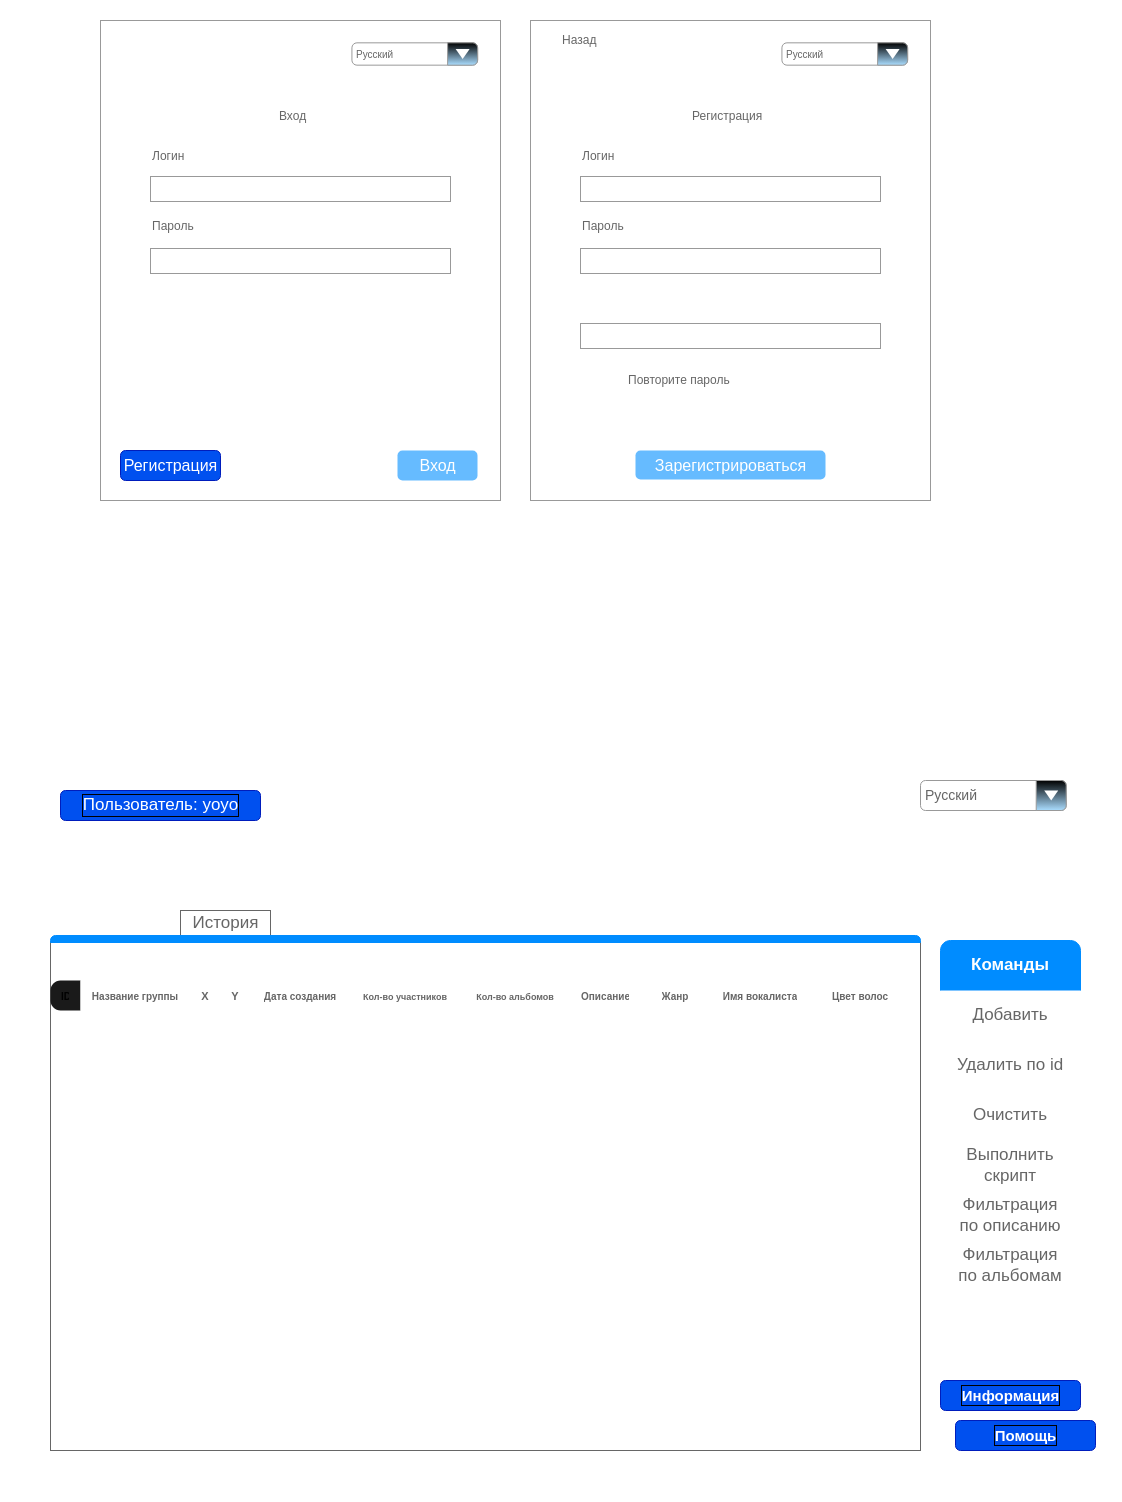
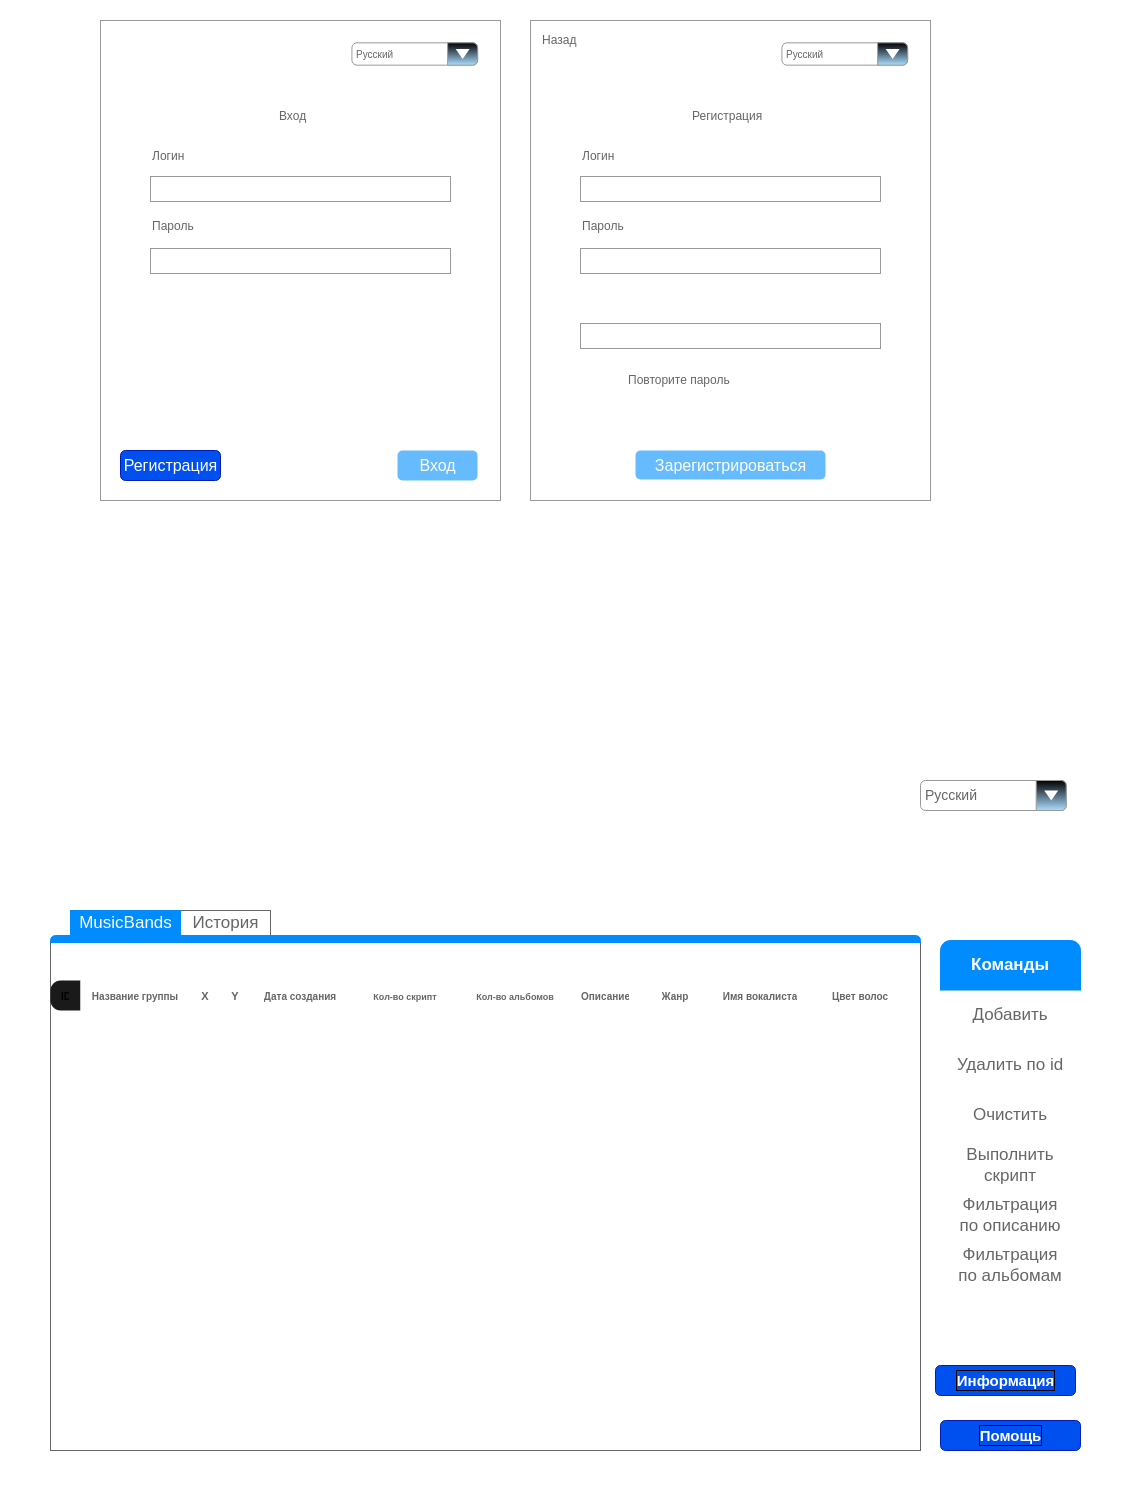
node "Назад": moved (661, 41) -> (641, 41)
node "Пользователь: yoyo": removed
node "MusicBands": added
node "Кол-во участников": label "Кол-во участников" -> "Кол-во скрипт"
node "Информация": moved (1011, 1396) -> (1006, 1381)
node "Помощь": moved (1026, 1436) -> (1011, 1436)
